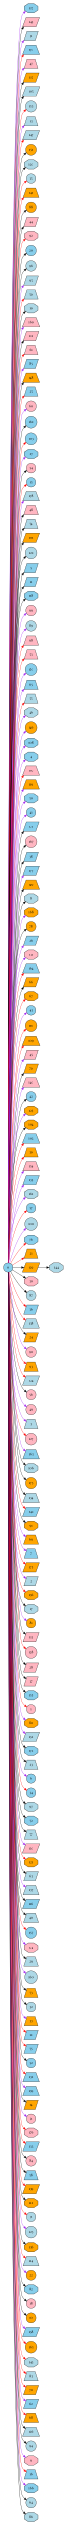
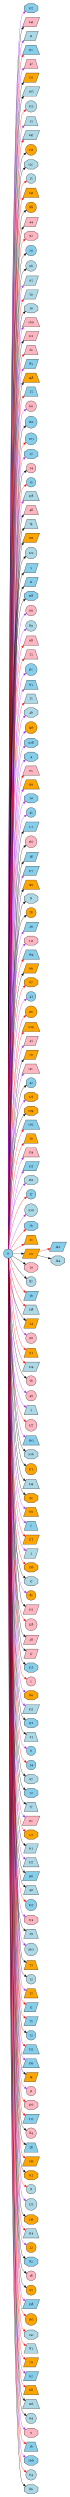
node "59": shape trapezium -> parallelogram
node "168": removed
edge "0" -> "142": now "129" -> "142"
edge "0" -> "64": color black -> red
